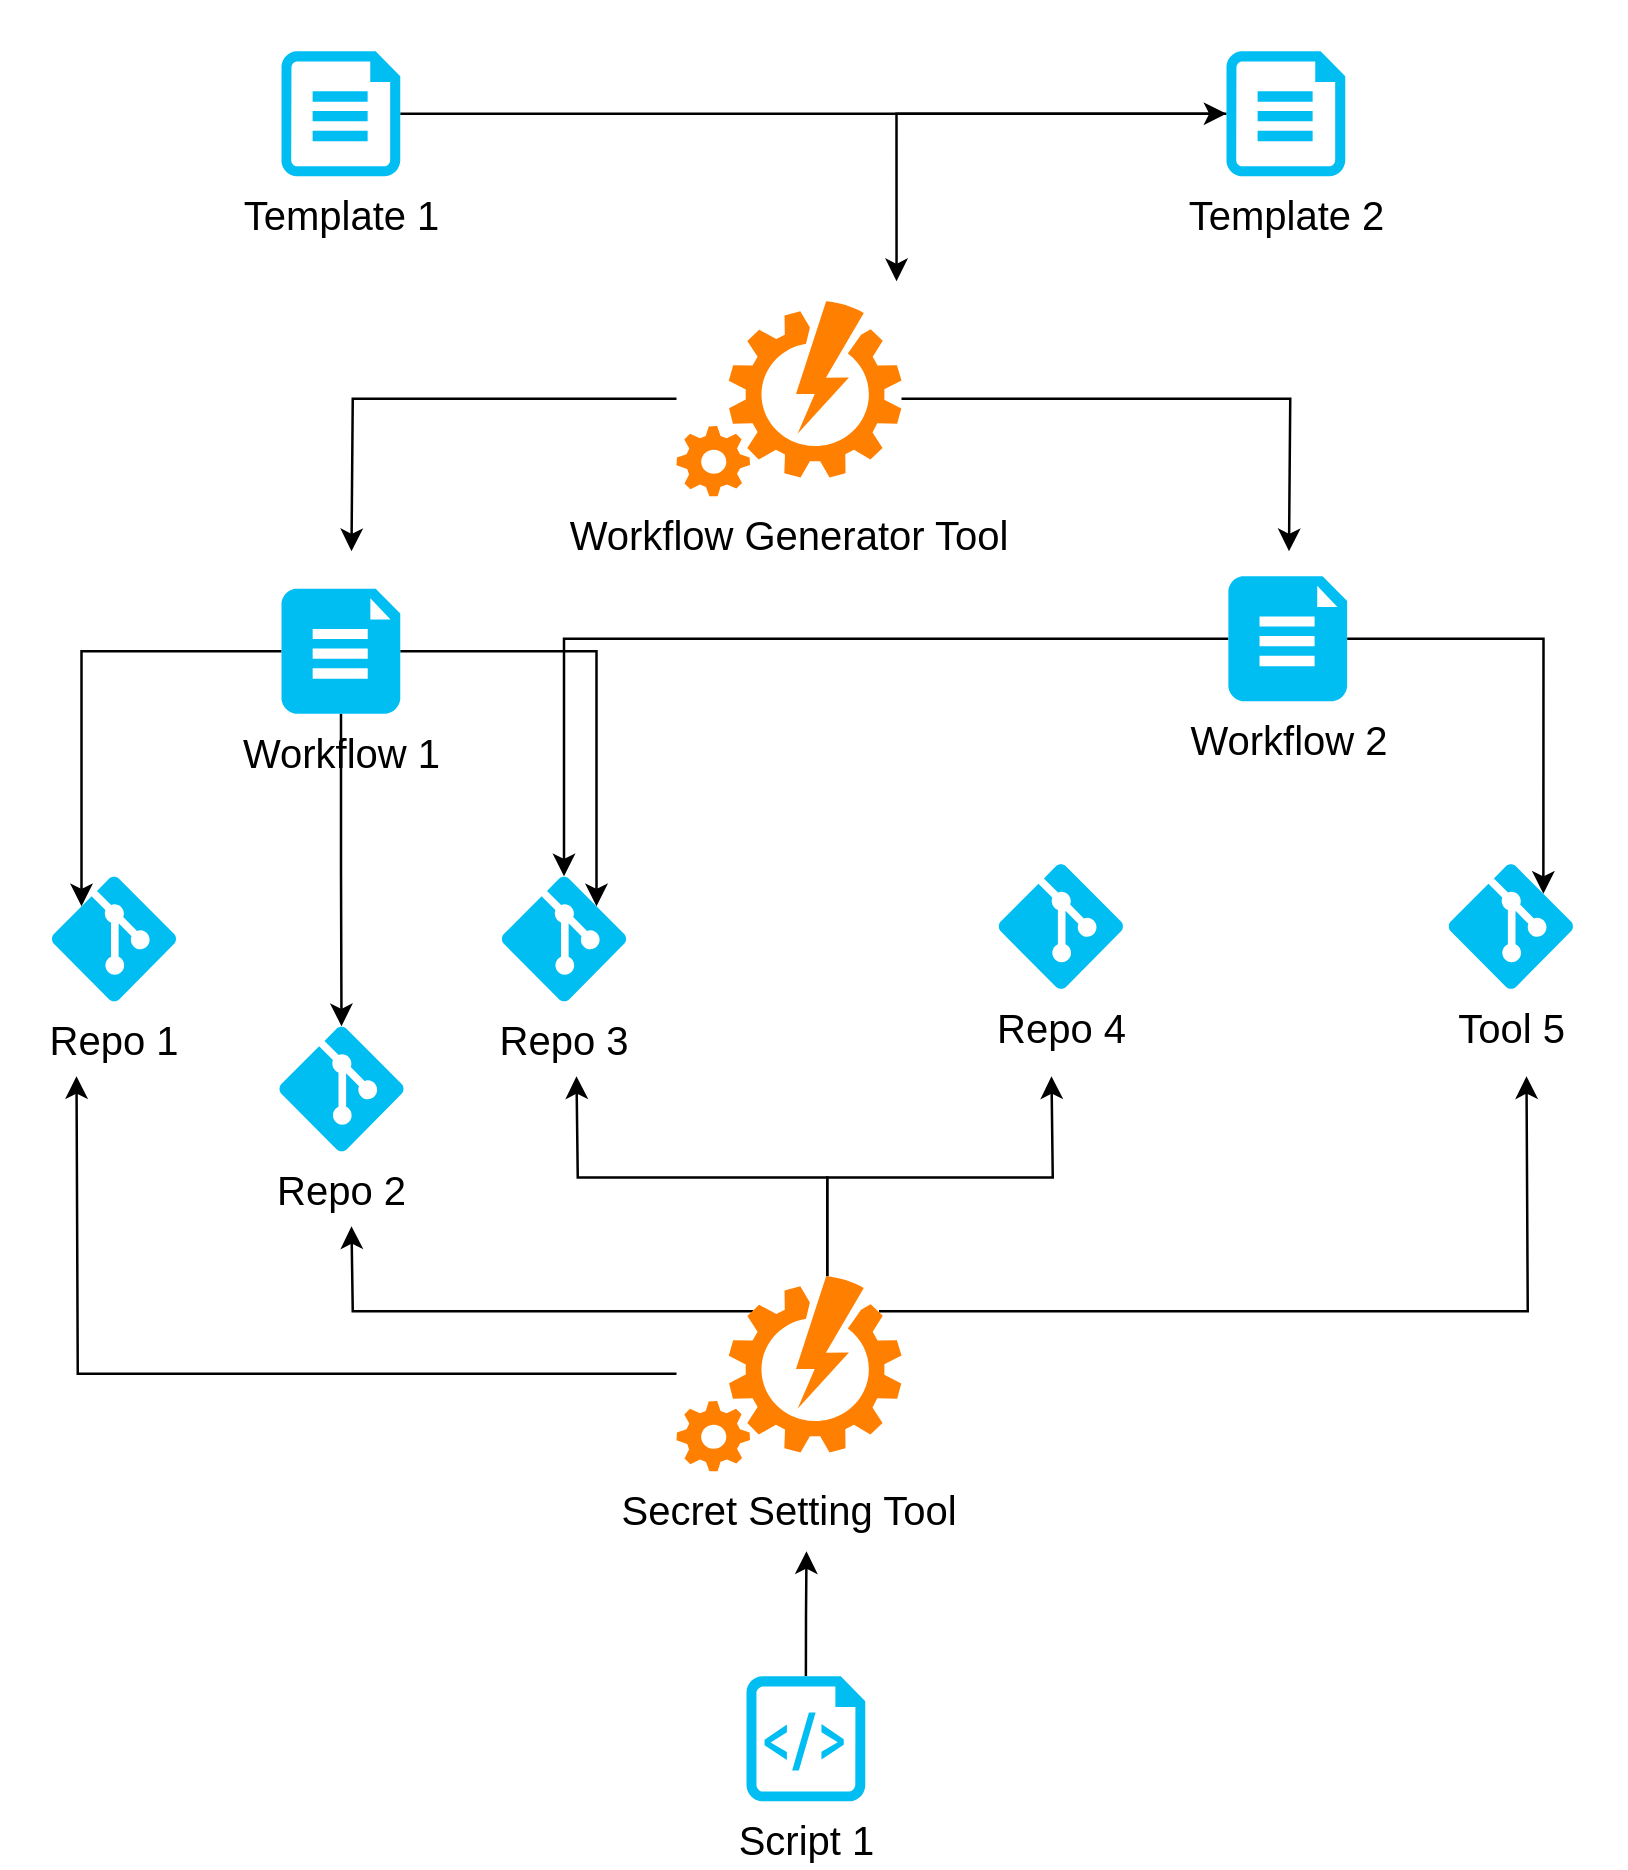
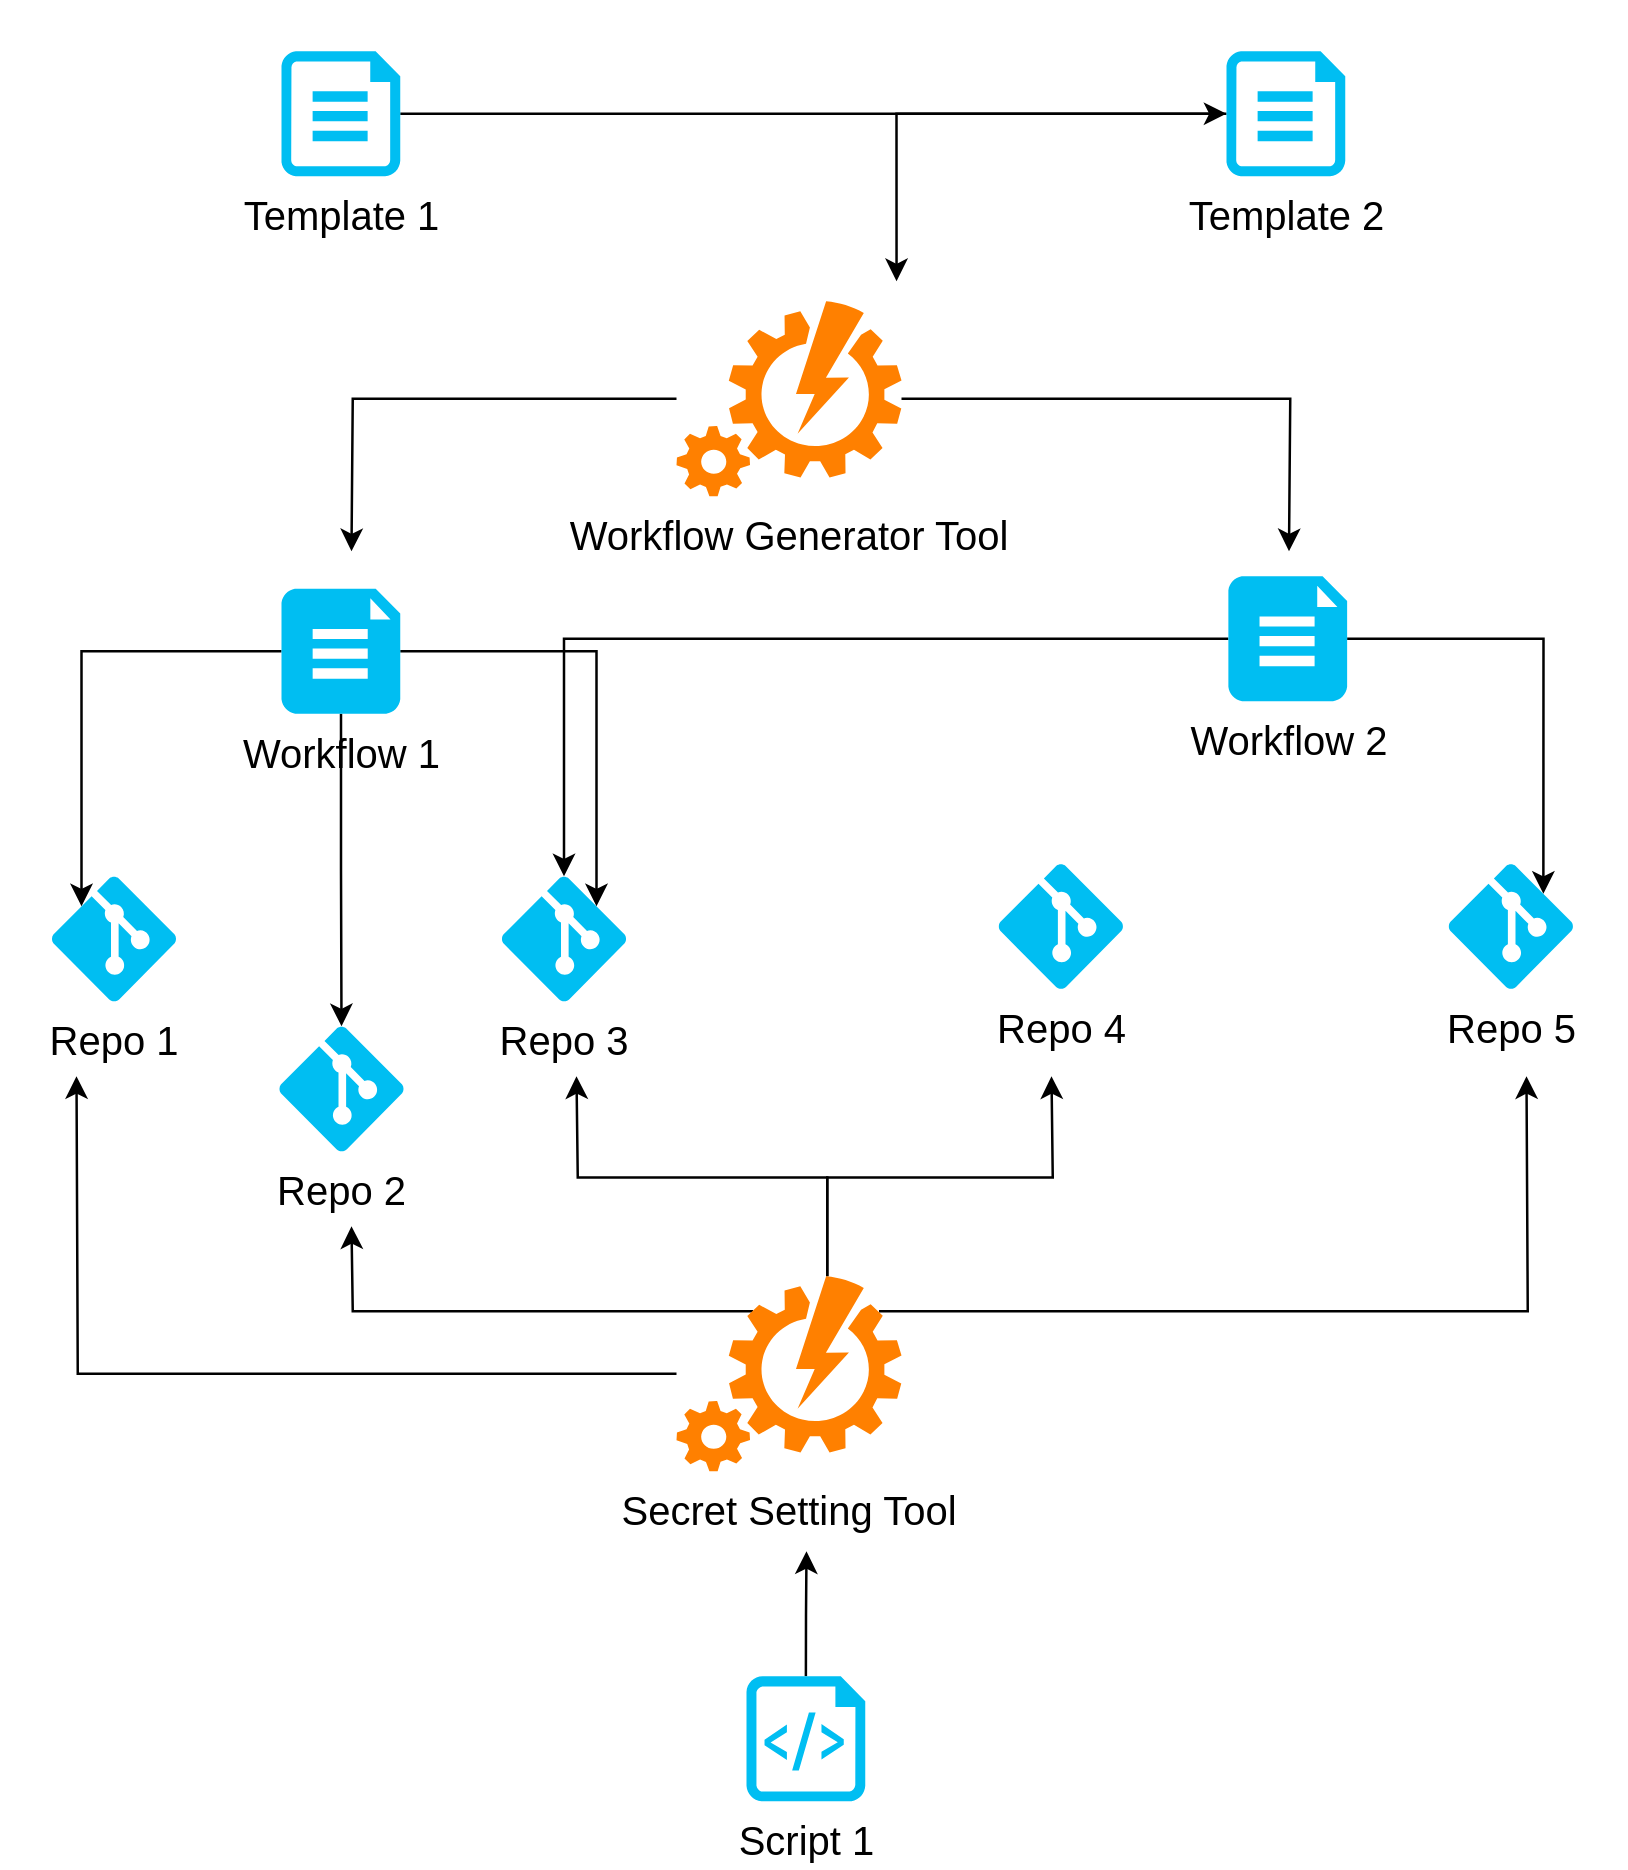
node "Tool 5": label "Tool 5" -> "Repo 5"
